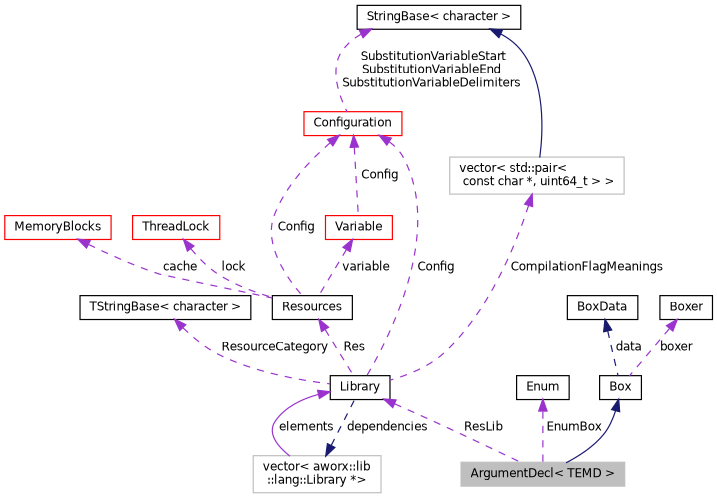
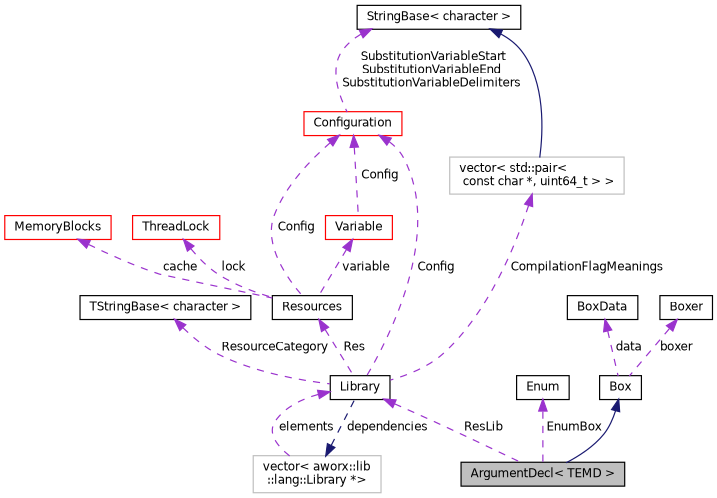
edge "Box" -> "BoxData": color midnightblue -> darkorchid3
edge "vector< aworx::lib ::lang::Library *>" -> "Library": style solid -> dashed
node "ArgumentDecl< TEMD >": color grey75 -> black
